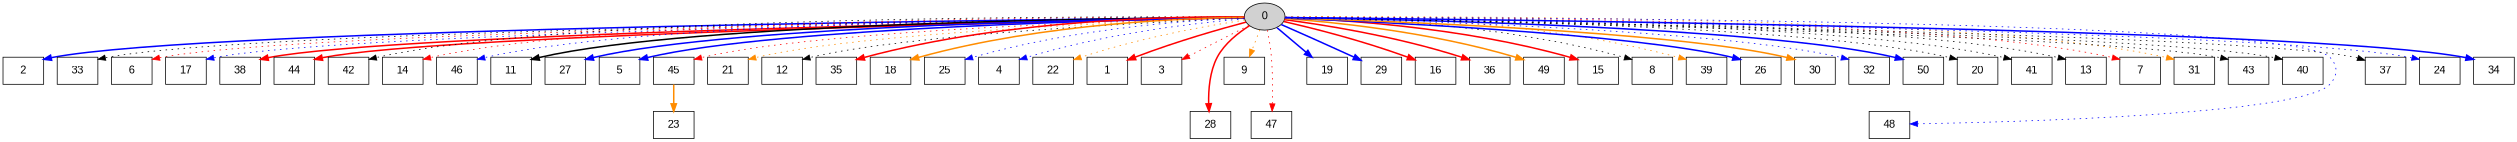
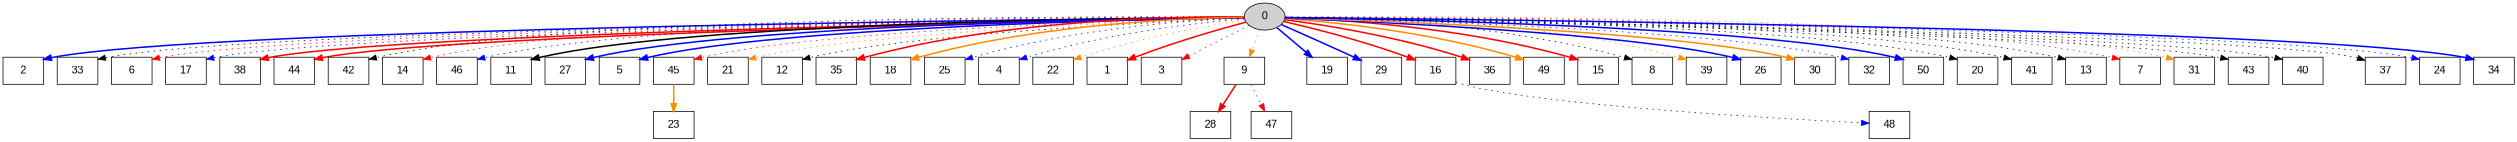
edge "0" -> "28": now "9" -> "28"
edge "0" -> "47": now "9" -> "47"
edge "0" -> "48": now "16" -> "48"
